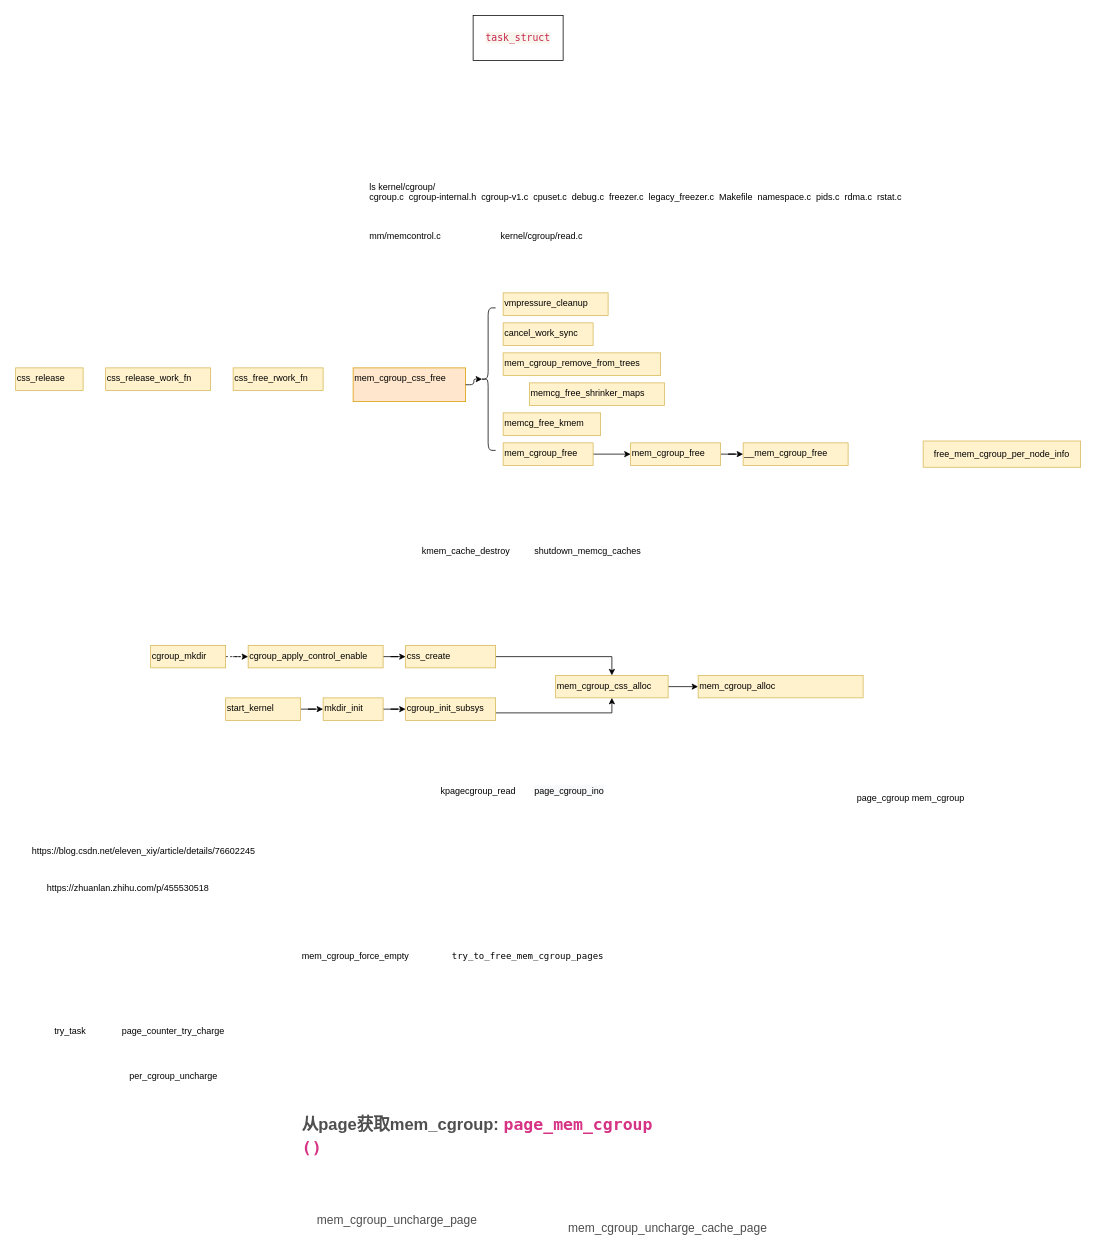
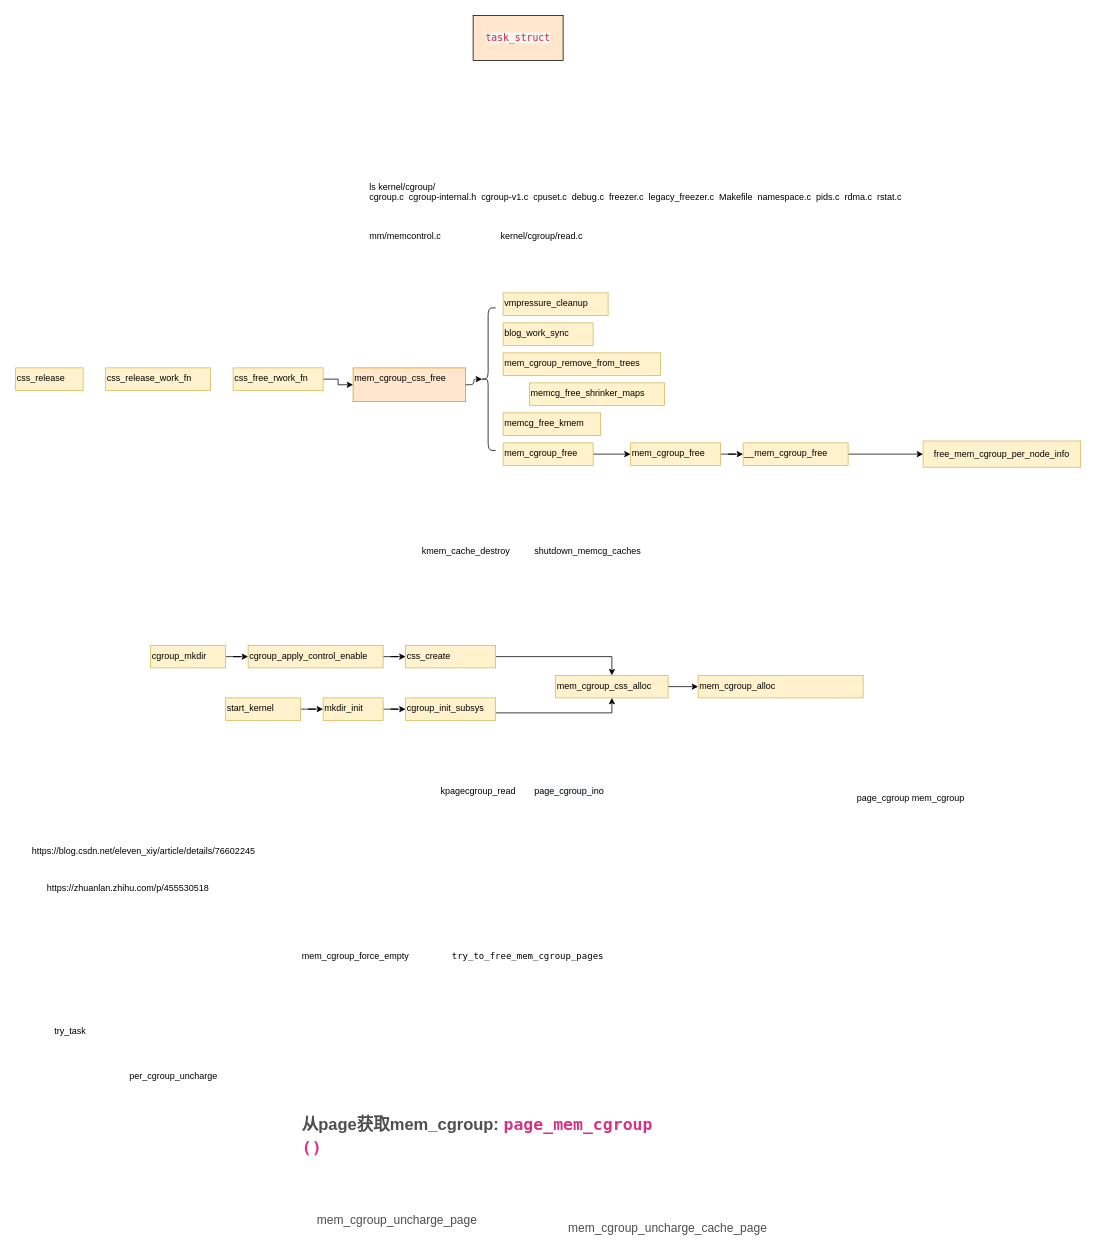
node "task_struct": fillcolor #ffffff -> #ffe6cc
node "cancel_work_sync": label "cancel_work_sync" -> "blog_work_sync"
edge "css_free_rwork_fn" -> "mem_cgroup_css_free": added
edge "__mem_cgroup_free" -> "free_mem_cgroup_per_node_info": added
edge "cgroup_mkdir" -> "cgroup_apply_control_enable": style dashed -> solid
node "page_counter_try_charge": removed
